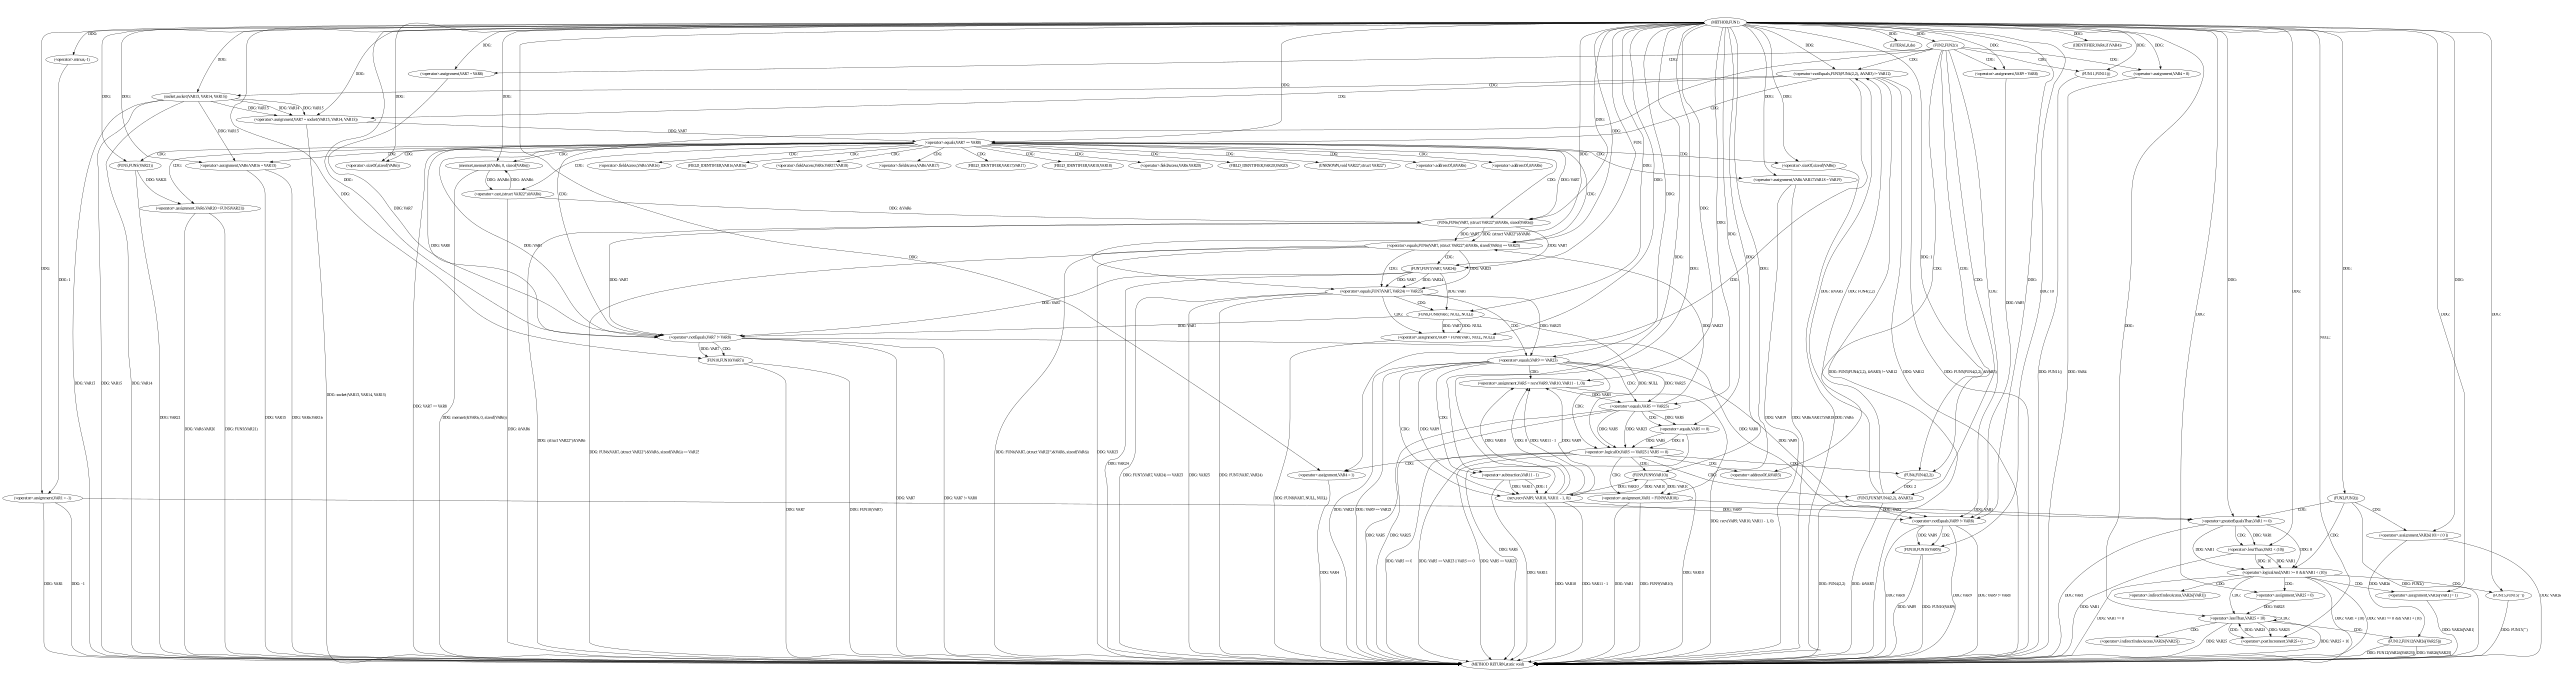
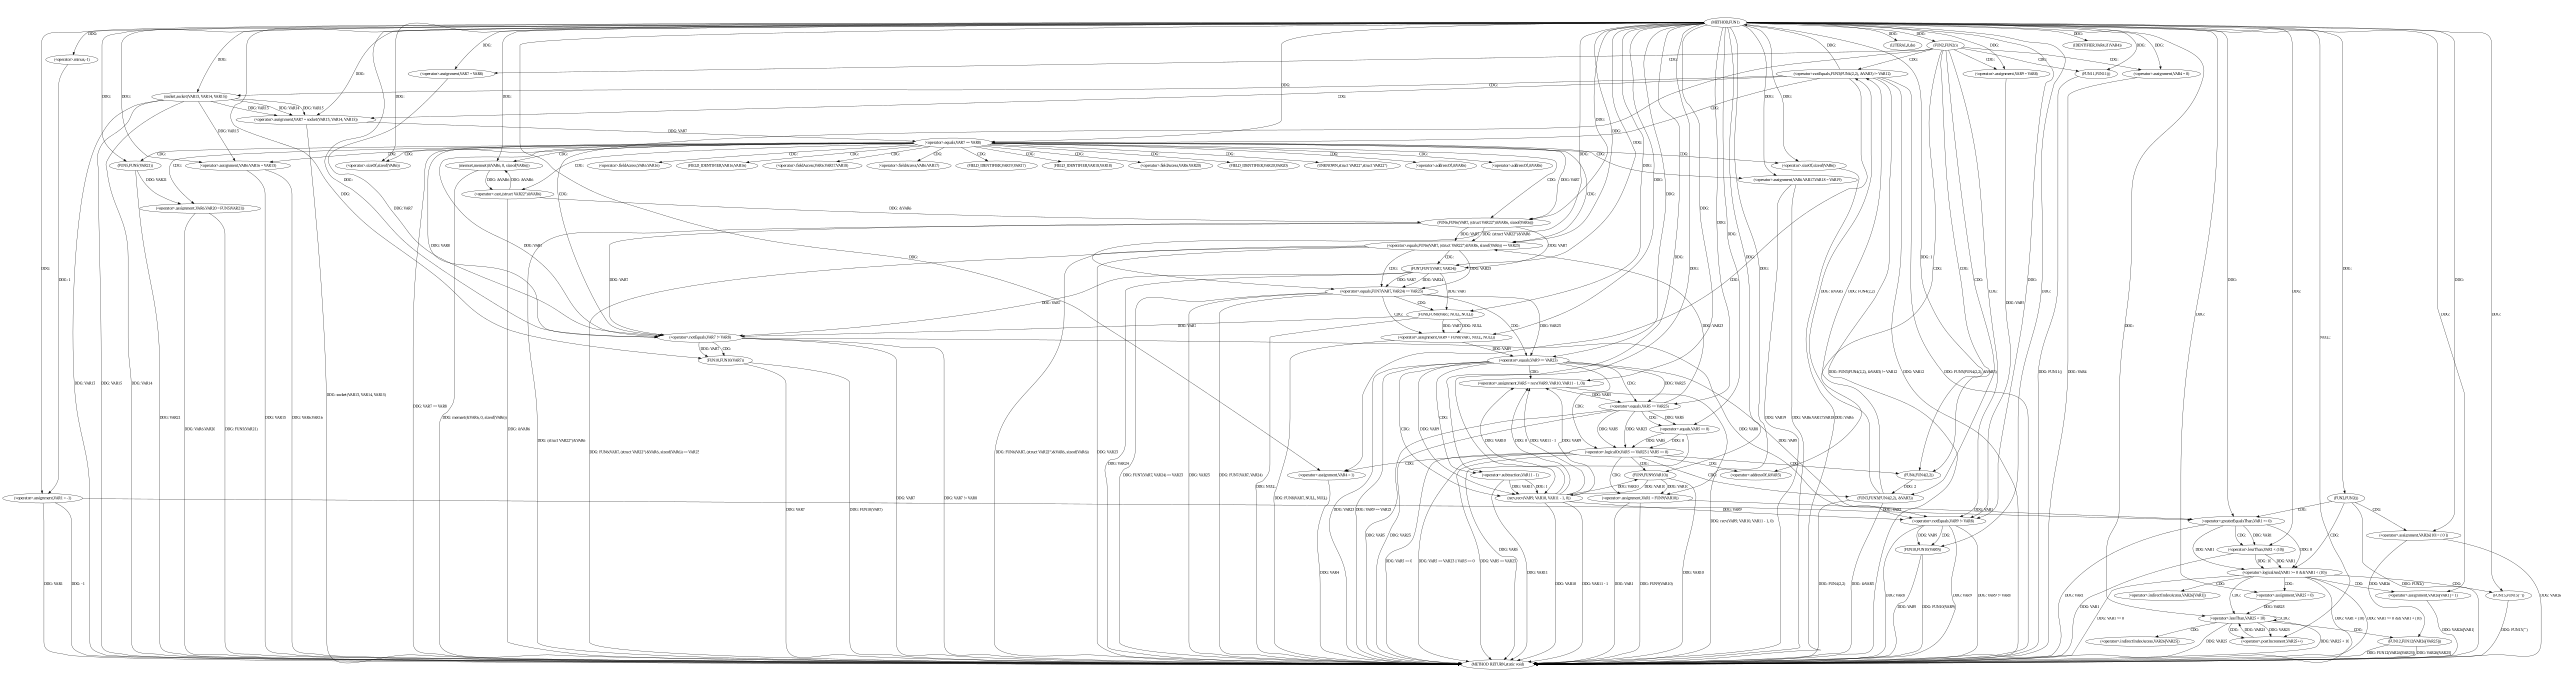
edge "(METHOD,FUN1)" -> "(<operator>.notEquals,FUN3(FUN4(2,2), &VAR3) != VAR12)": reversed
edge "(METHOD,FUN1)" -> "(FUN7,FUN7(VAR7, VAR24))": label "FUN: " -> "DDG: "
node "(FIELD_IDENTIFIER,VAR17,VAR17)": label "(FIELD_IDENTIFIER,VAR17,VAR17)" -> "(FIELD_IDENTIFIER,VAR19,VAR17)"
node "(UNKNOWN,void VAR22*,struct VAR22*)": label "(UNKNOWN,void VAR22*,struct VAR22*)" -> "(UNKNOWN,struct VAR22*,struct VAR22*)"
edge "(METHOD,FUN1)" -> "(FUN10,FUN10(VAR9))": label "DDG: 10" -> "DDG: "
edge "(<operator>.assignment,VAR9 = FUN8(VAR7, NULL, NULL))" -> "(<operator>.equals,VAR9 == VAR23)": added, label "DDG: VAR9"
edge "(FUN8,FUN8(VAR7, NULL, NULL))" -> "(<operator>.logicalOr,VAR5 == VAR23 || VAR5 == 0)": now "(FUN8,FUN8(VAR7, NULL, NULL))" -> "(METHOD_RETURN,static void)"
